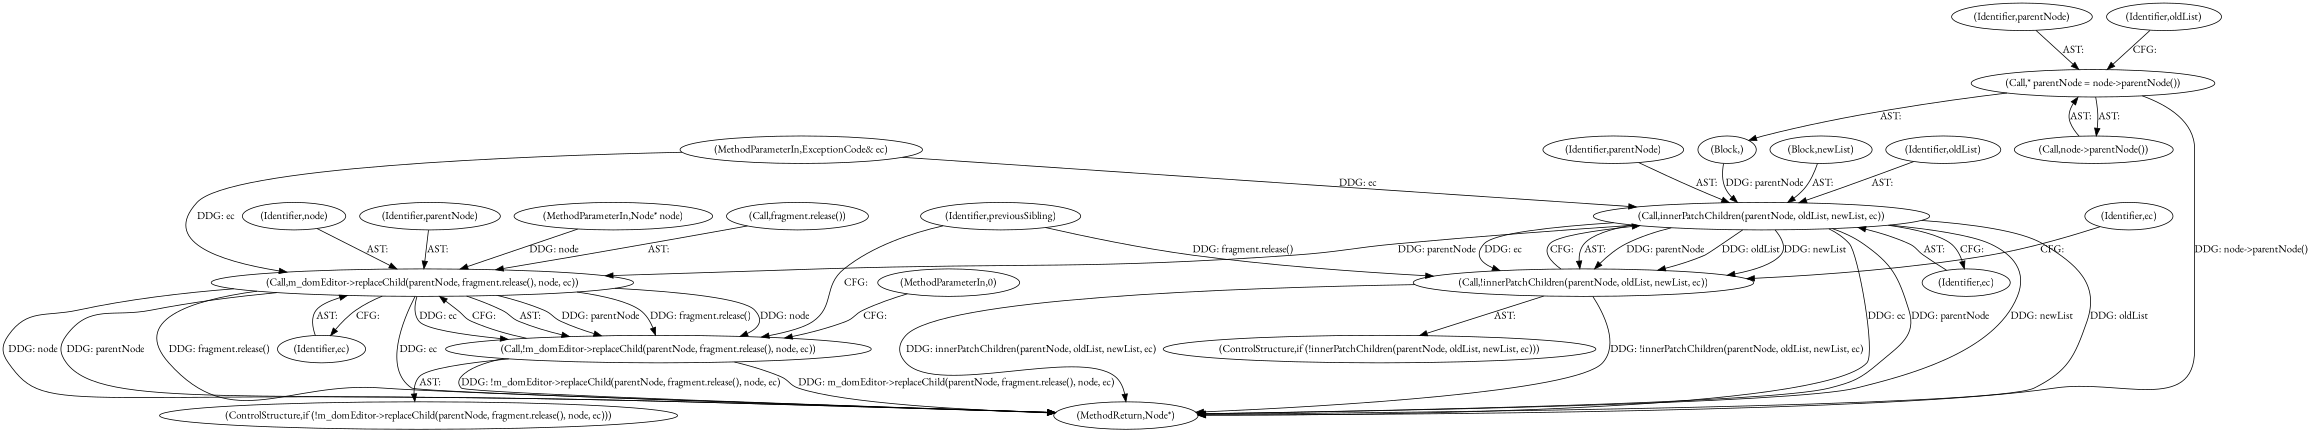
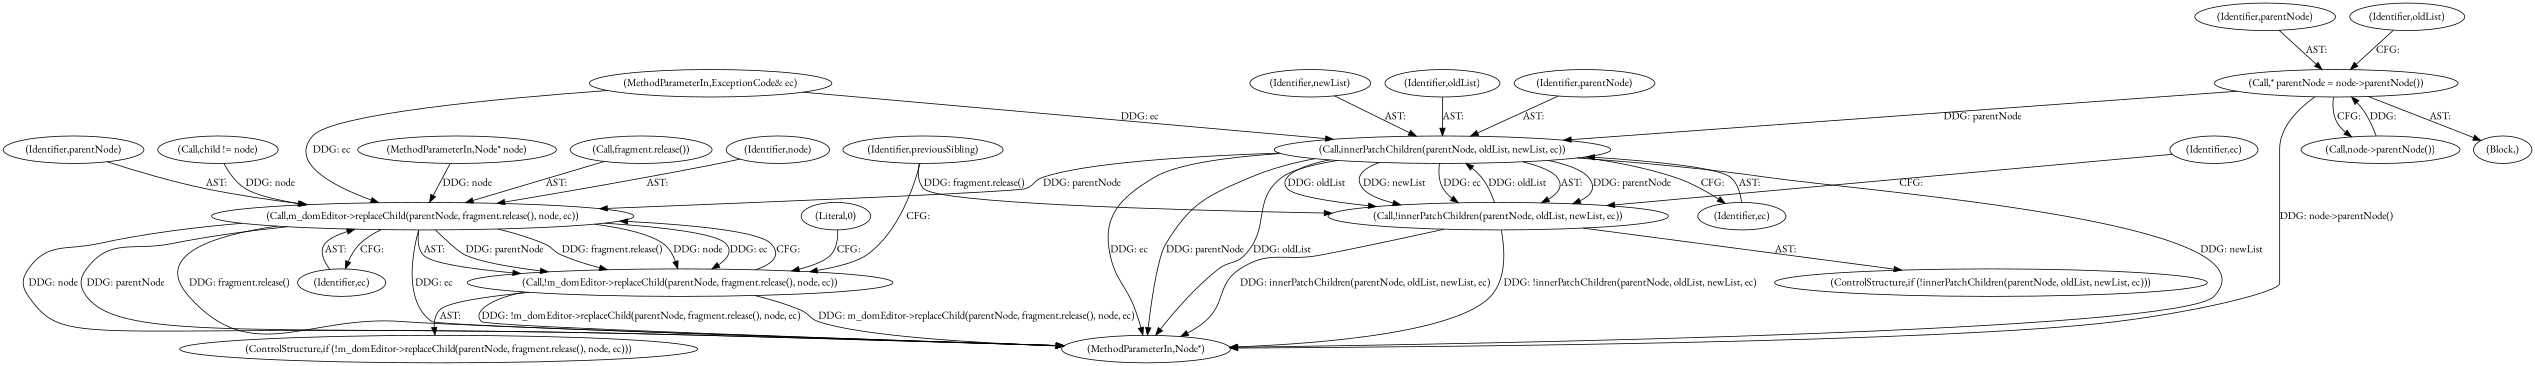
edge "(Call,node->parentNode())" -> "(Call,* parentNode = node->parentNode())": label "AST: " -> "DDG: "
edge "(Call,* parentNode = node->parentNode())" -> "(Call,node->parentNode())": label "AST: " -> "CFG: "
node "(Call,child != node)": added
node "(Block,newList)": label "(Block,newList)" -> "(Identifier,newList)"
edge "(Block,)" -> "(Call,innerPatchChildren(parentNode, oldList, newList, ec))": now "(Call,* parentNode = node->parentNode())" -> "(Call,innerPatchChildren(parentNode, oldList, newList, ec))"
edge "(Call,!innerPatchChildren(parentNode, oldList, newList, ec))" -> "(Call,innerPatchChildren(parentNode, oldList, newList, ec))": label "CFG: " -> "DDG: oldList"
node "(MethodParameterIn,0)": label "(MethodParameterIn,0)" -> "(Literal,0)"
node "(MethodReturn,Node*)": label "(MethodReturn,Node*)" -> "(MethodParameterIn,Node*)"
